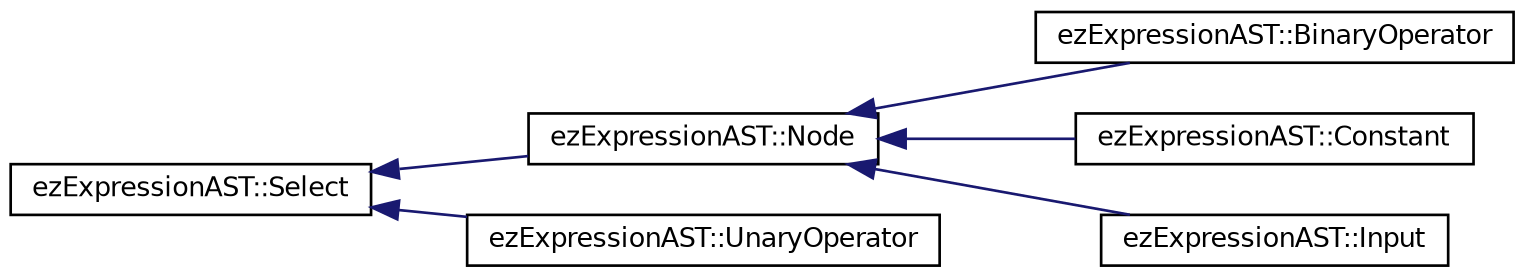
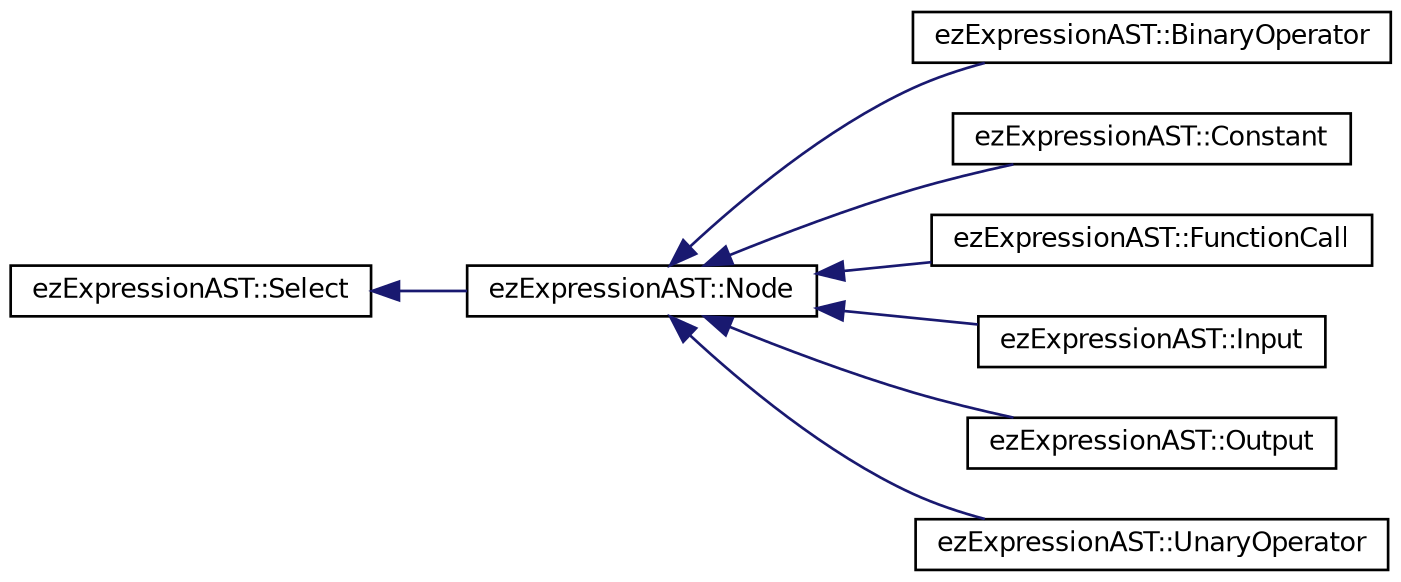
edge "ezExpressionAST::UnaryOperator" -> "ezExpressionAST::Select": now "ezExpressionAST::UnaryOperator" -> "ezExpressionAST::Node"
node "ezExpressionAST::FunctionCall": added
node "ezExpressionAST::Output": added
